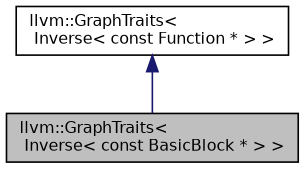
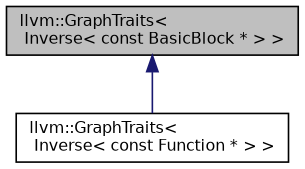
edge "llvm::GraphTraits< Inverse< const BasicBlock * > >" -> "llvm::GraphTraits< Inverse< const Function * > >": reversed
